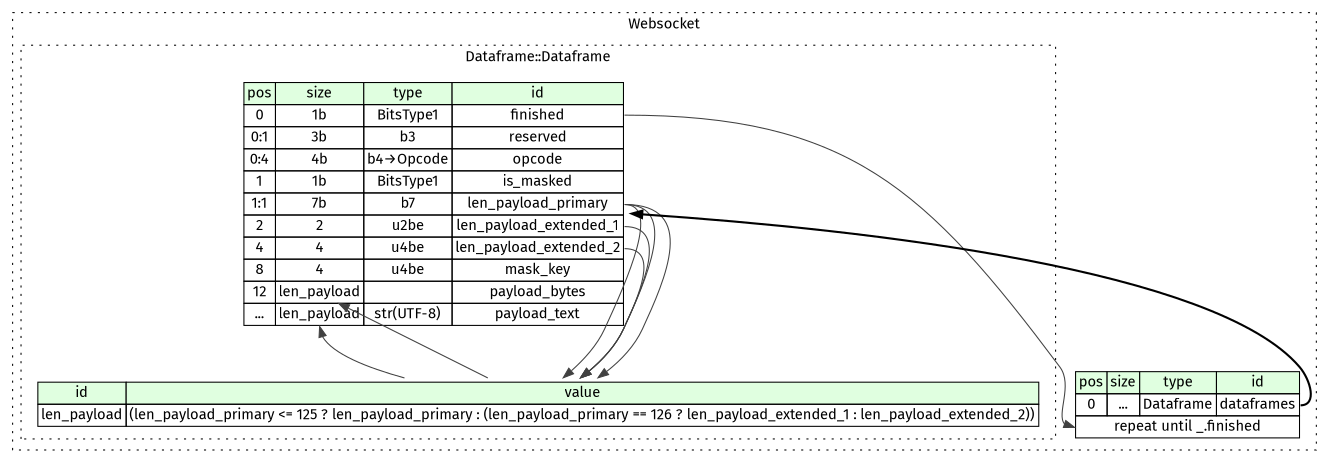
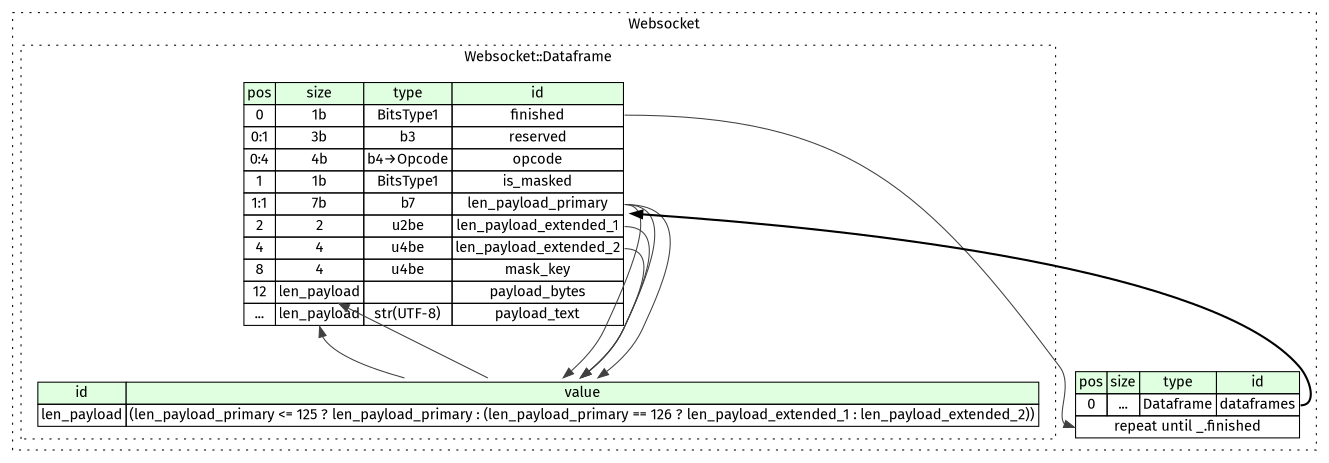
cluster "Dataframe::Dataframe": label "Dataframe::Dataframe" -> "Websocket::Dataframe"
